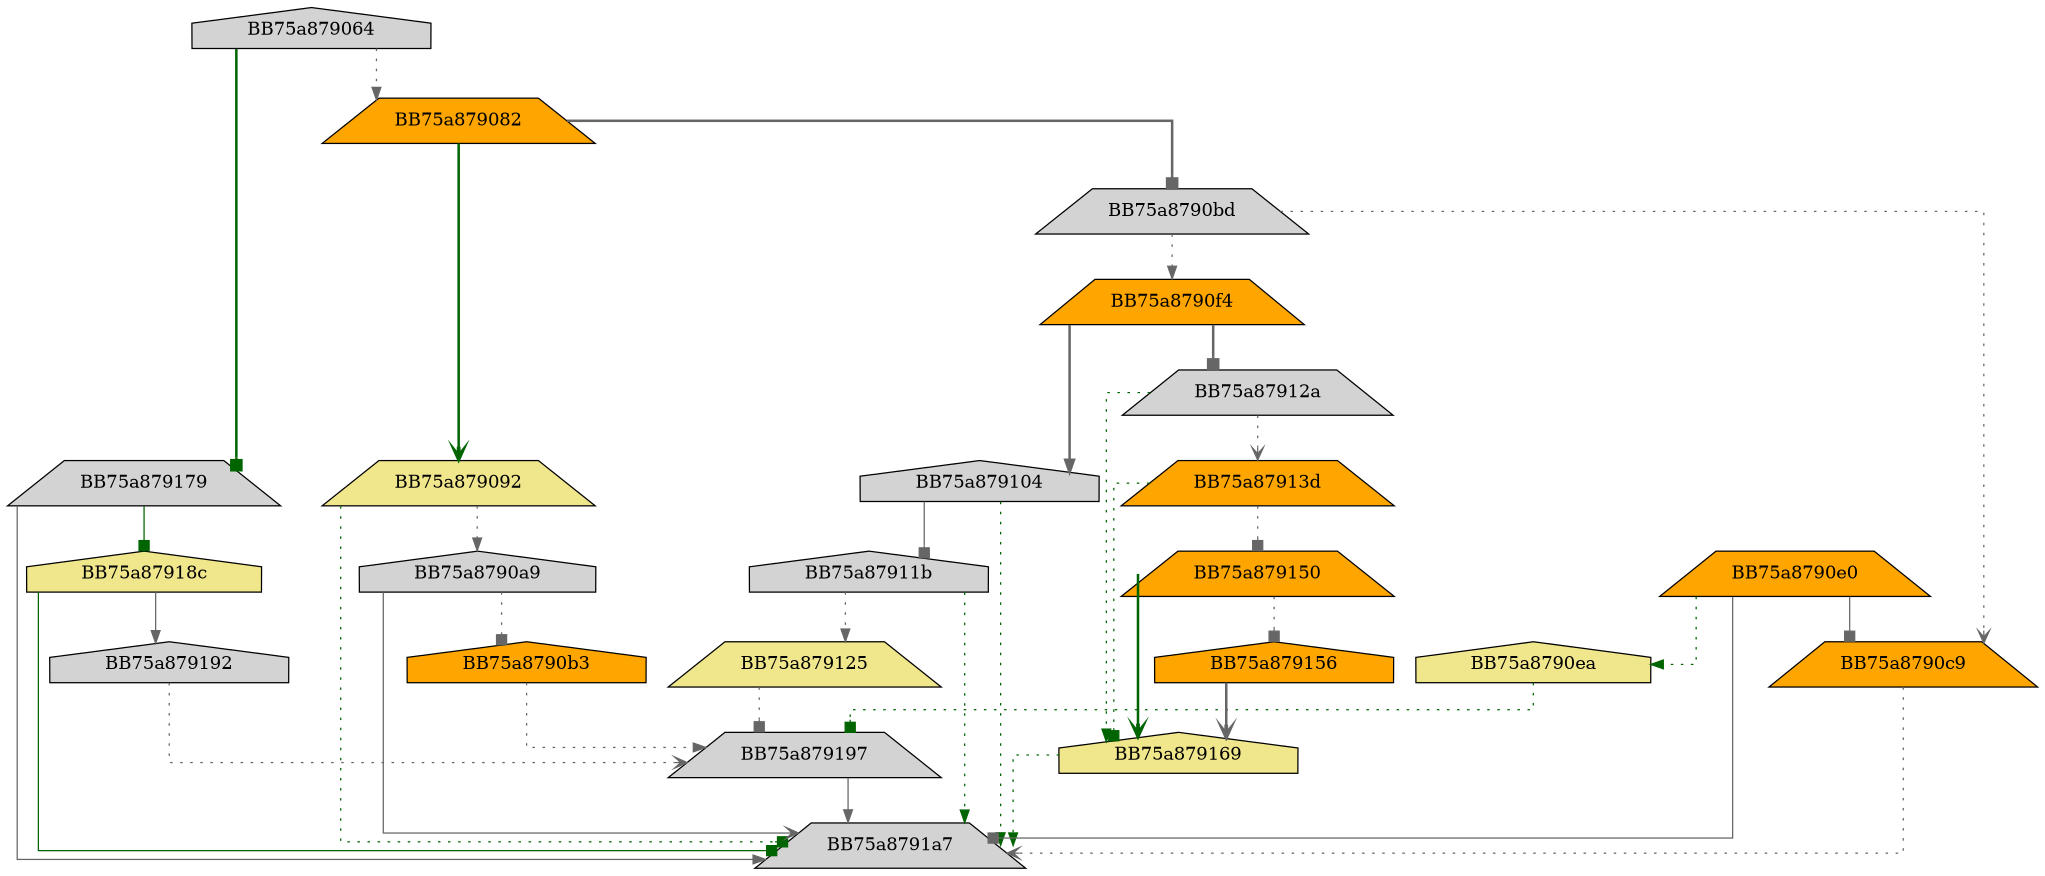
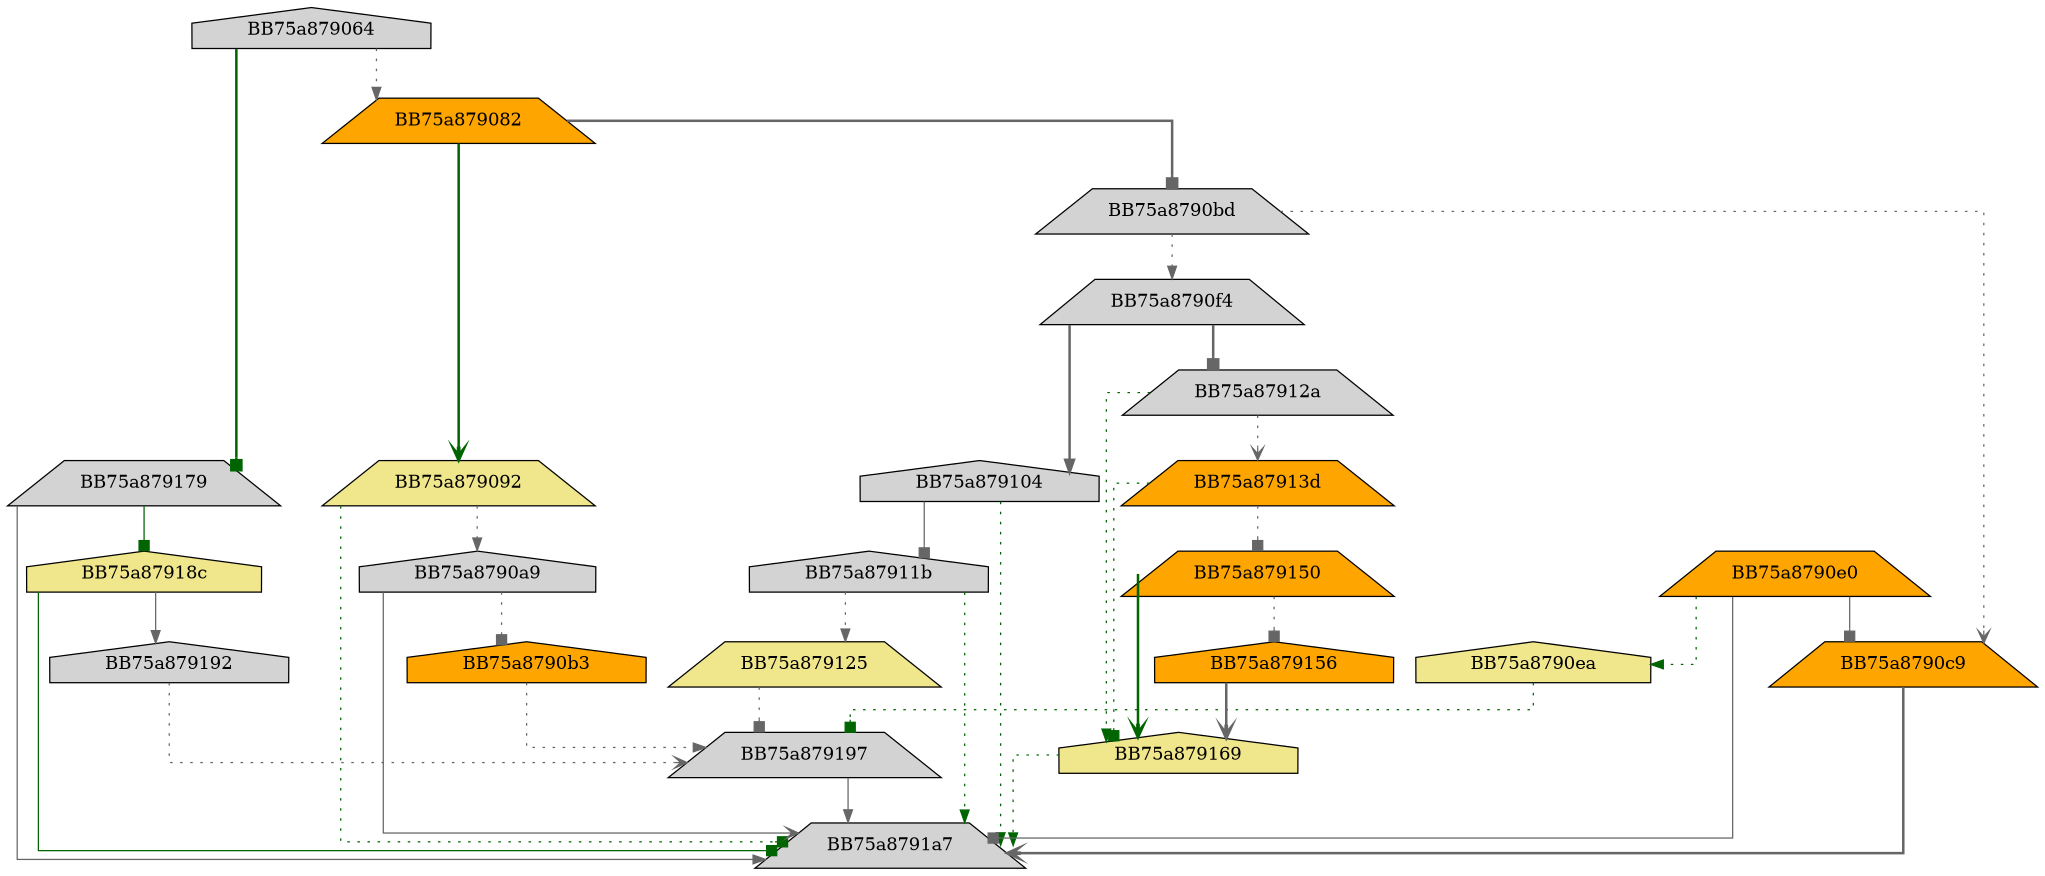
node "BB75a8790f4": fillcolor orange -> lightgrey
edge "BB75a8790c9" -> "BB75a8791a7": style dotted -> bold
